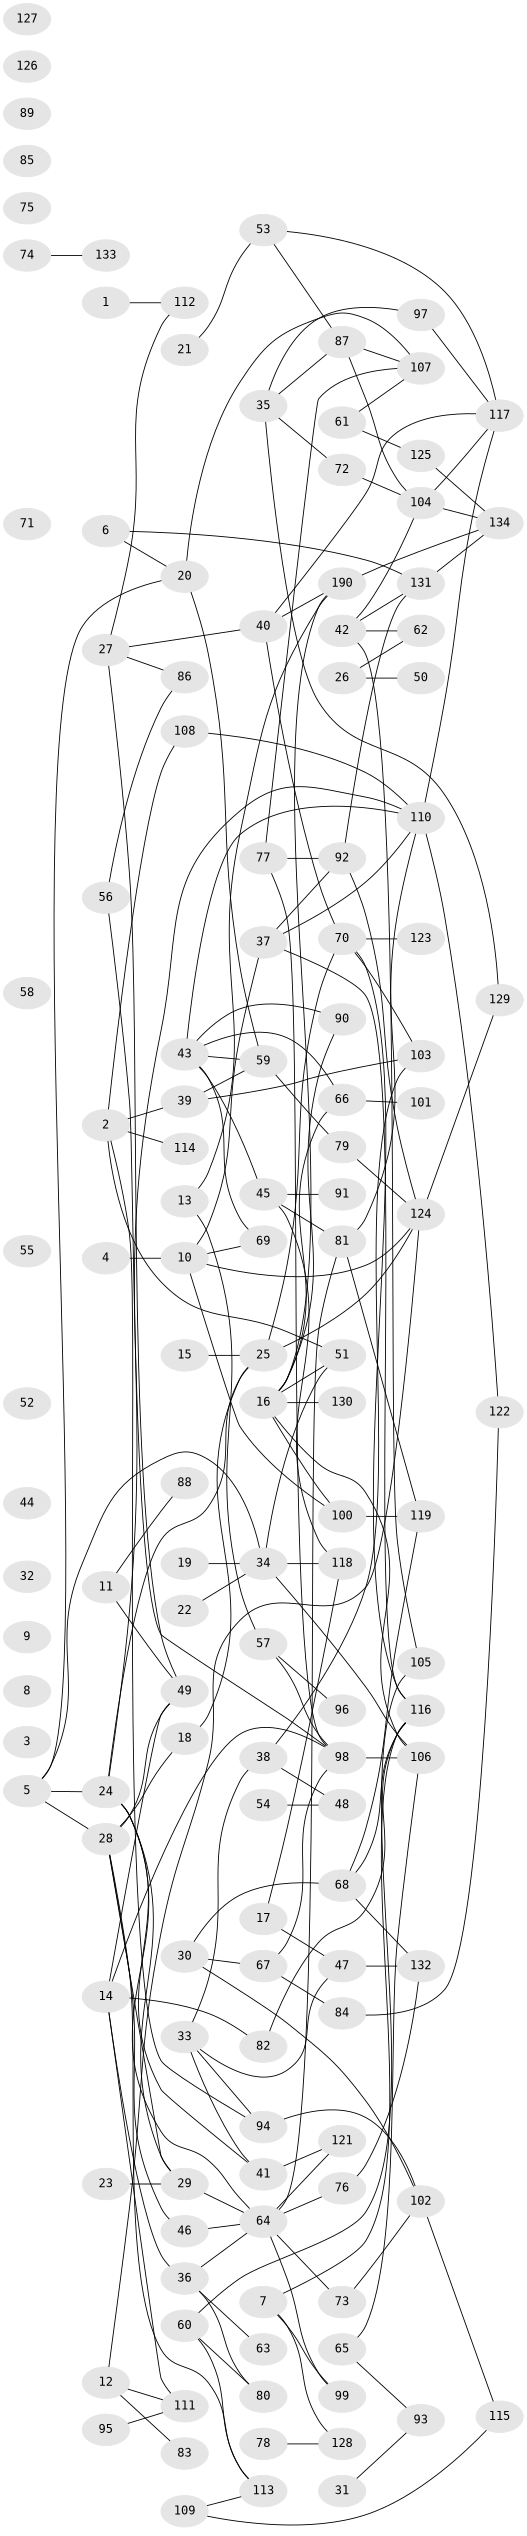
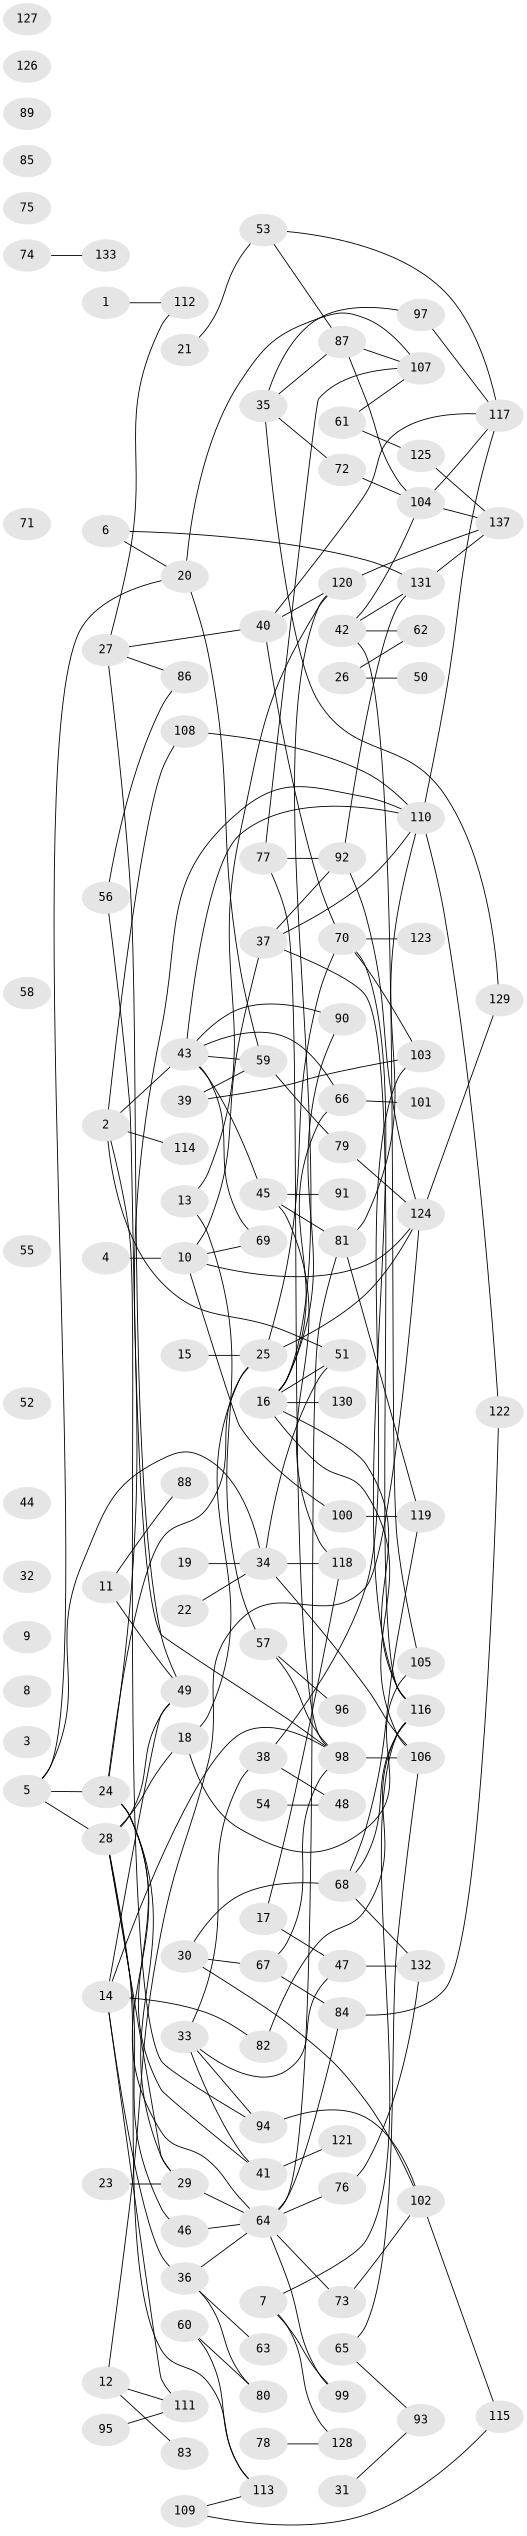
node "134": label "134" -> "137"
node "190": label "190" -> "120"
edge "39" -- "2": now "43" -- "2"
edge "16" -- "100": now "16" -- "116"
edge "121" -- "64": now "84" -- "64"
edge "105" -- "60": now "105" -- "18"
